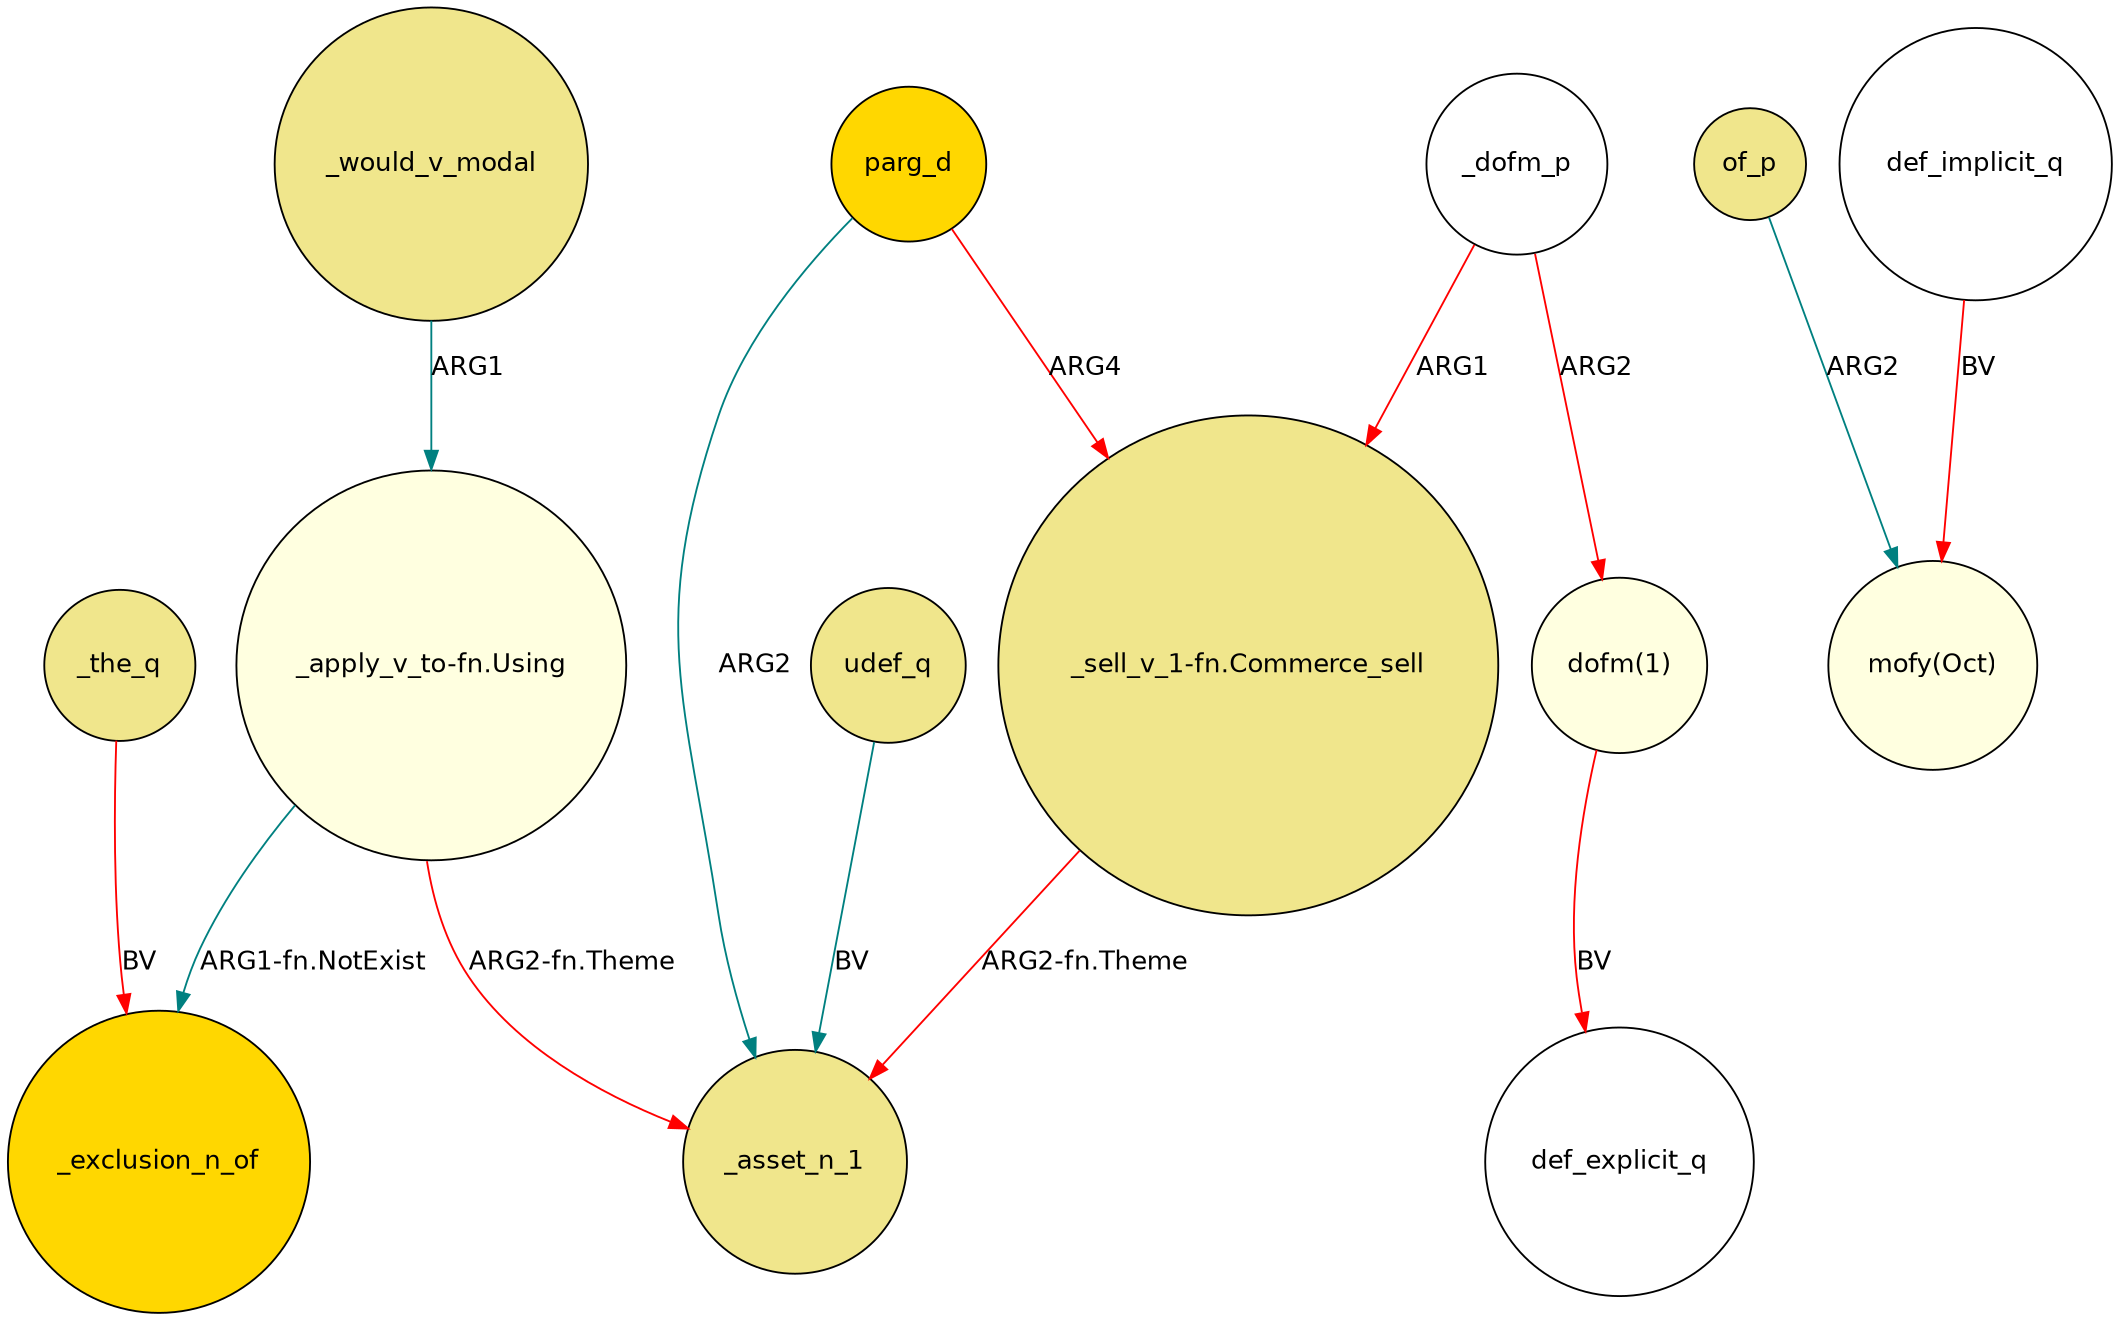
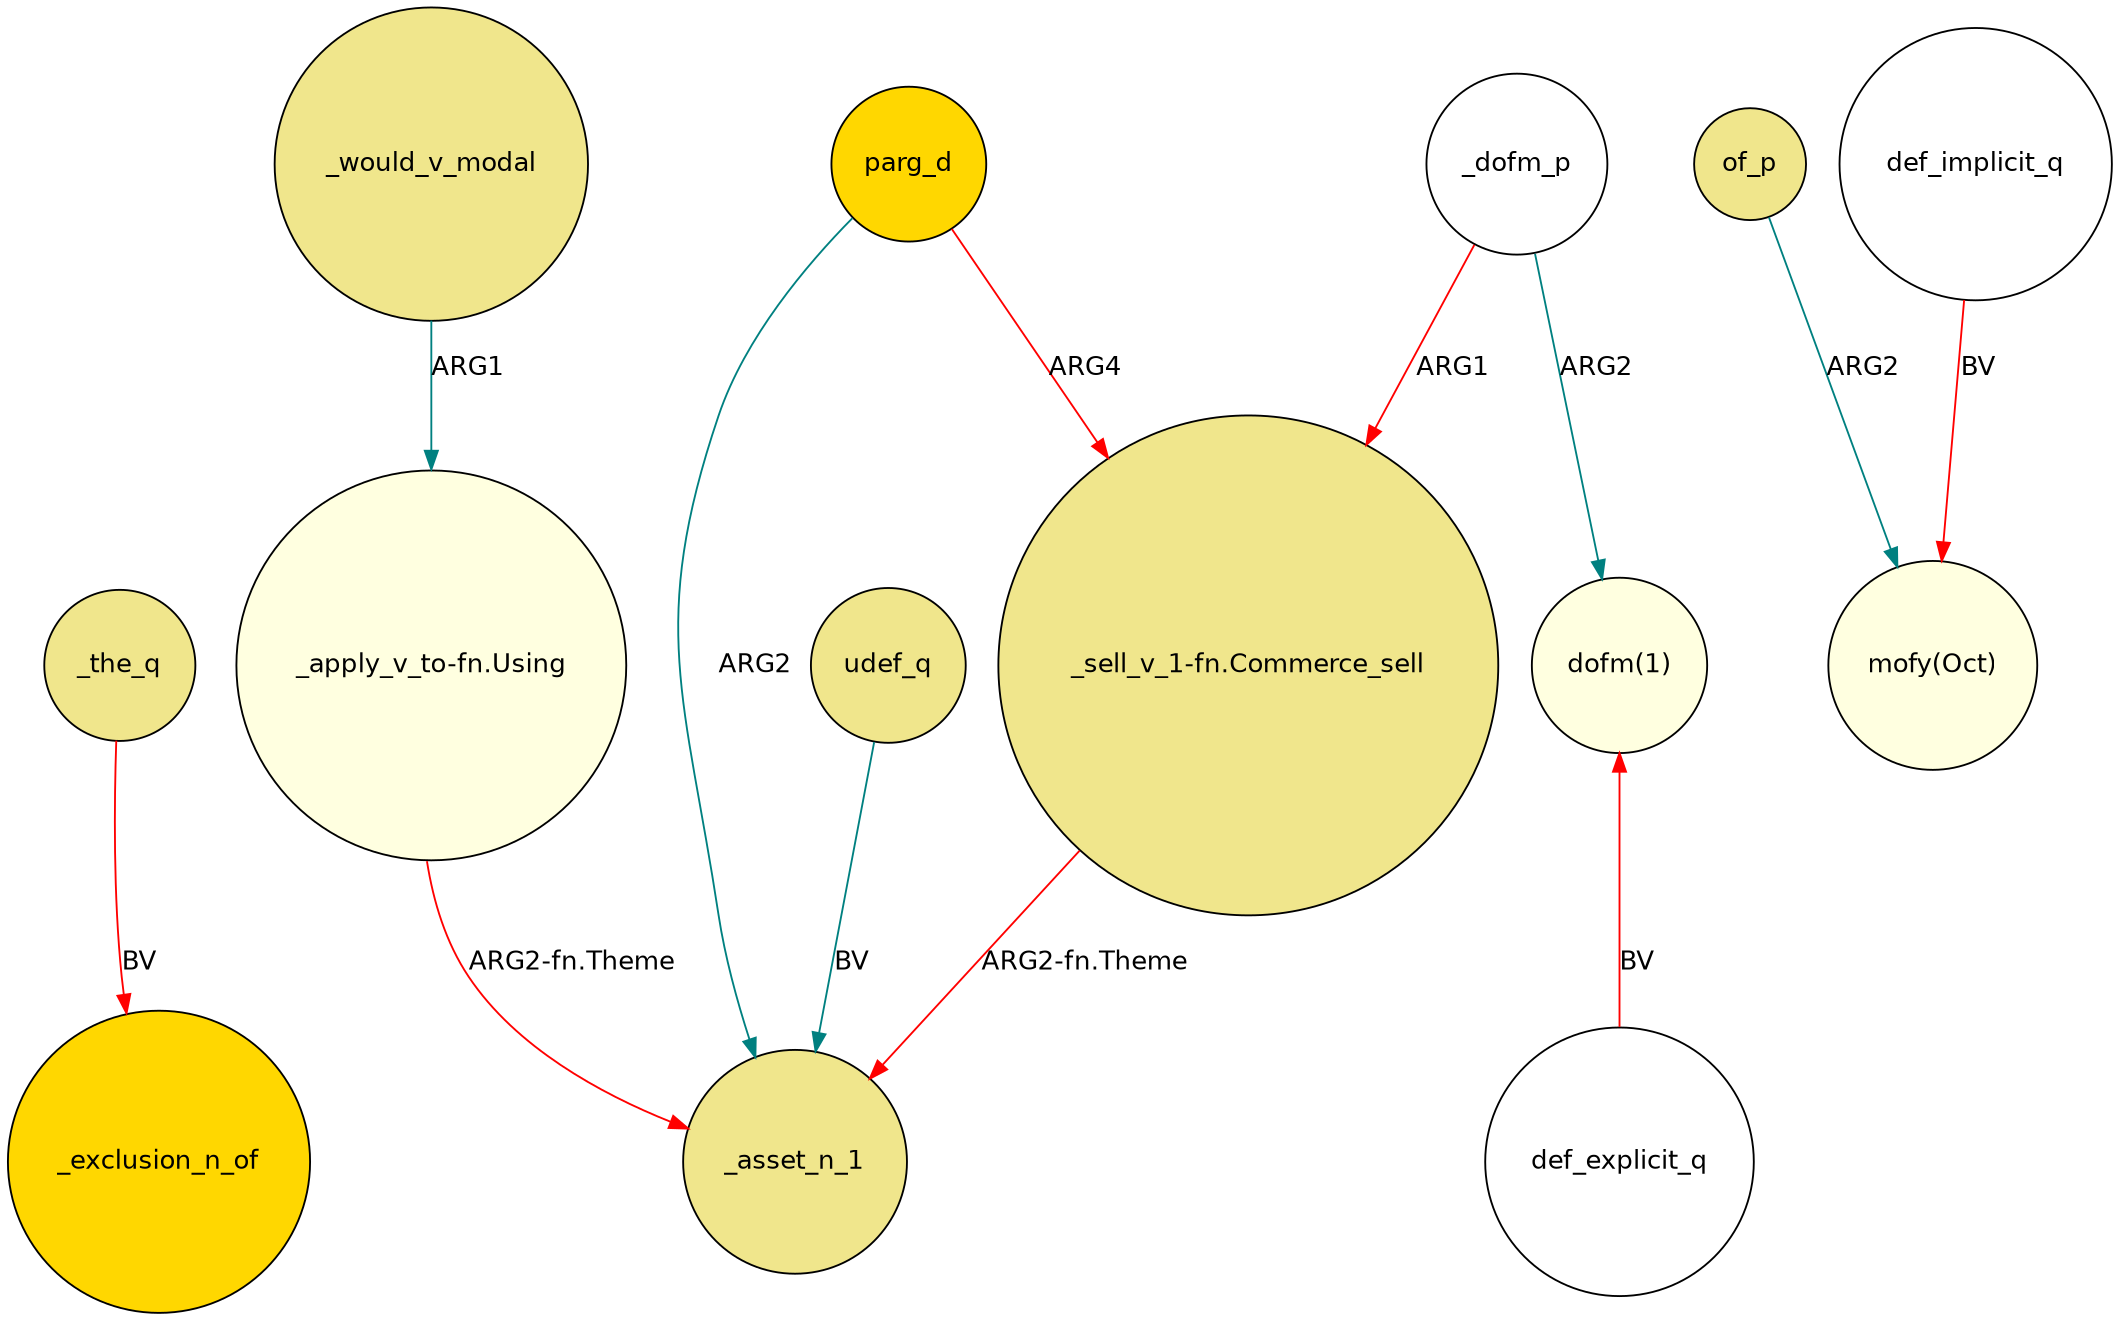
edge "_dofm_p" -> "dofm(1)": color red -> teal
edge "dofm(1)" -> "def_explicit_q": reversed
edge "_apply_v_to-fn.Using" -> "_exclusion_n_of": removed, label "ARG1-fn.NotExist"
